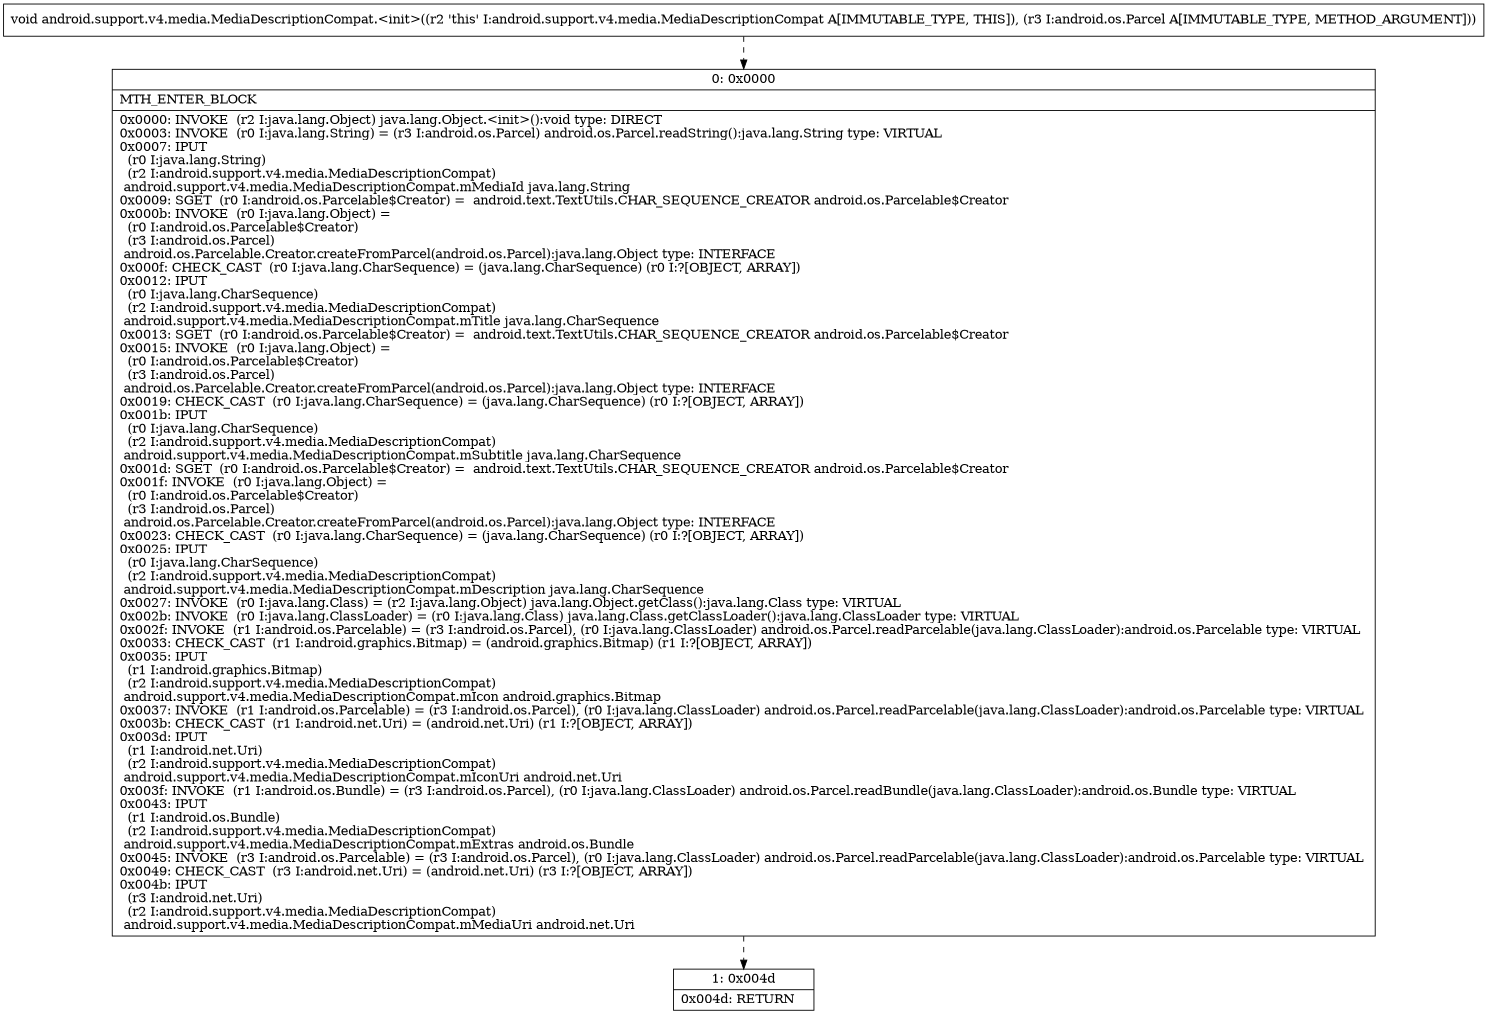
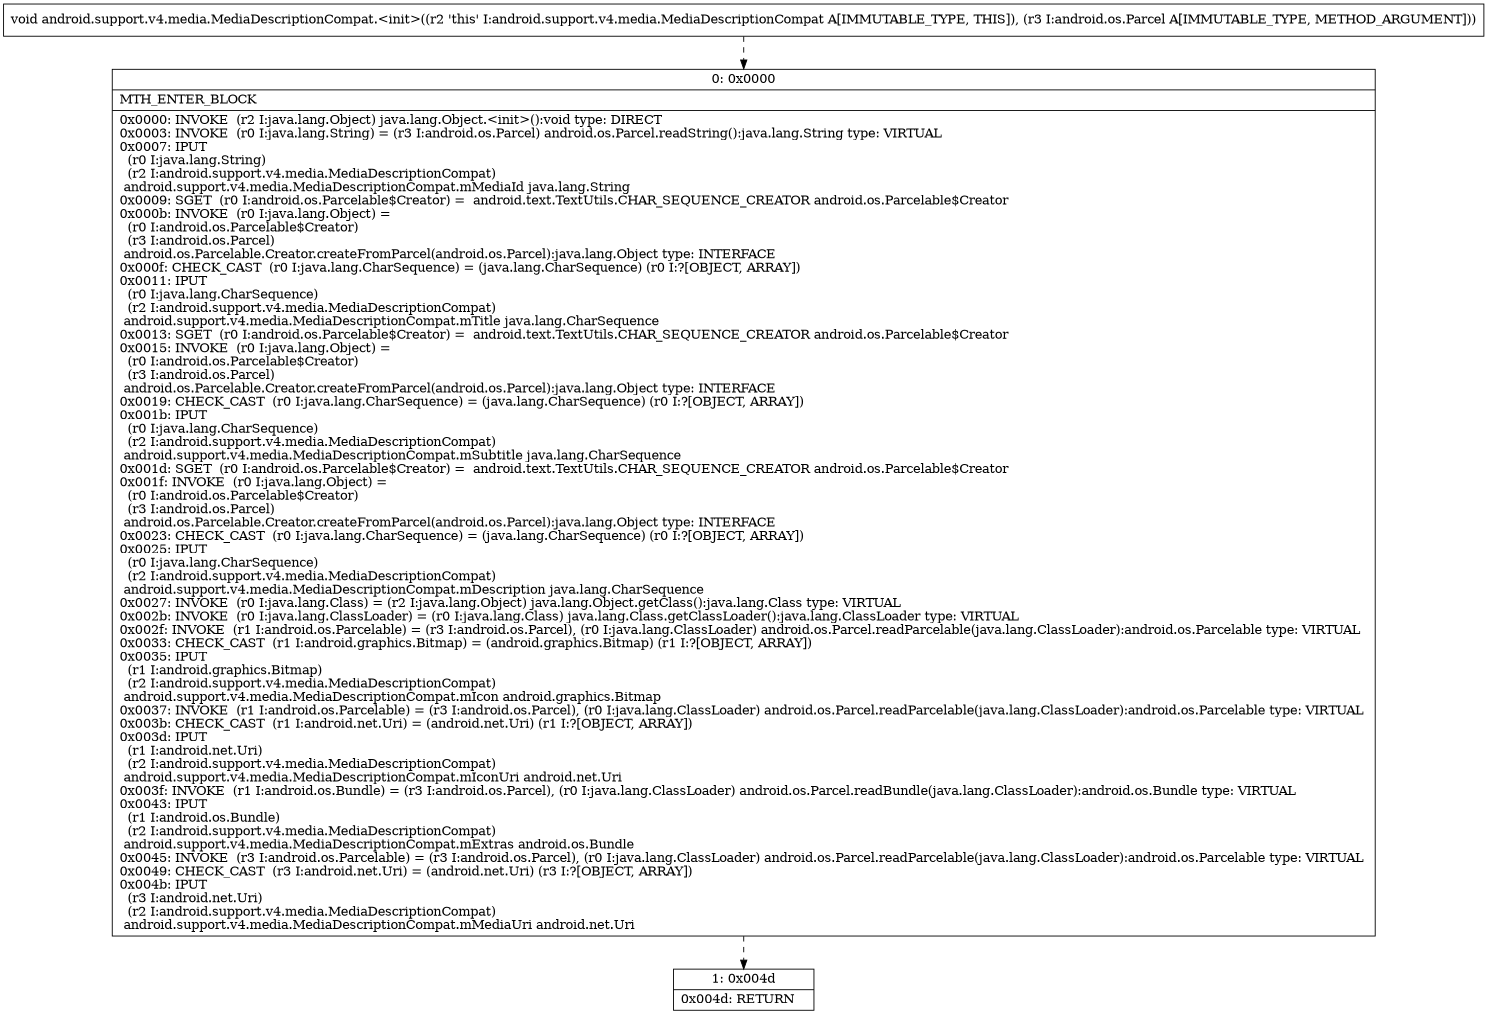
node "0: 0x0000": text "0x0012: IPUT" -> "0x0011: IPUT"
